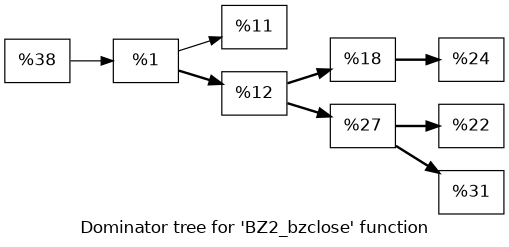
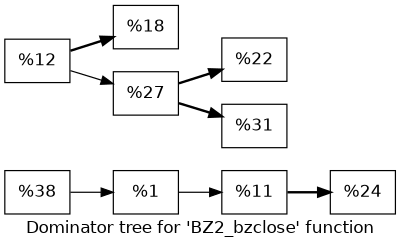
edge "%18" -> "%24": now "%11" -> "%24"
edge "%1" -> "%12": removed
edge "%12" -> "%27": style bold -> solid
